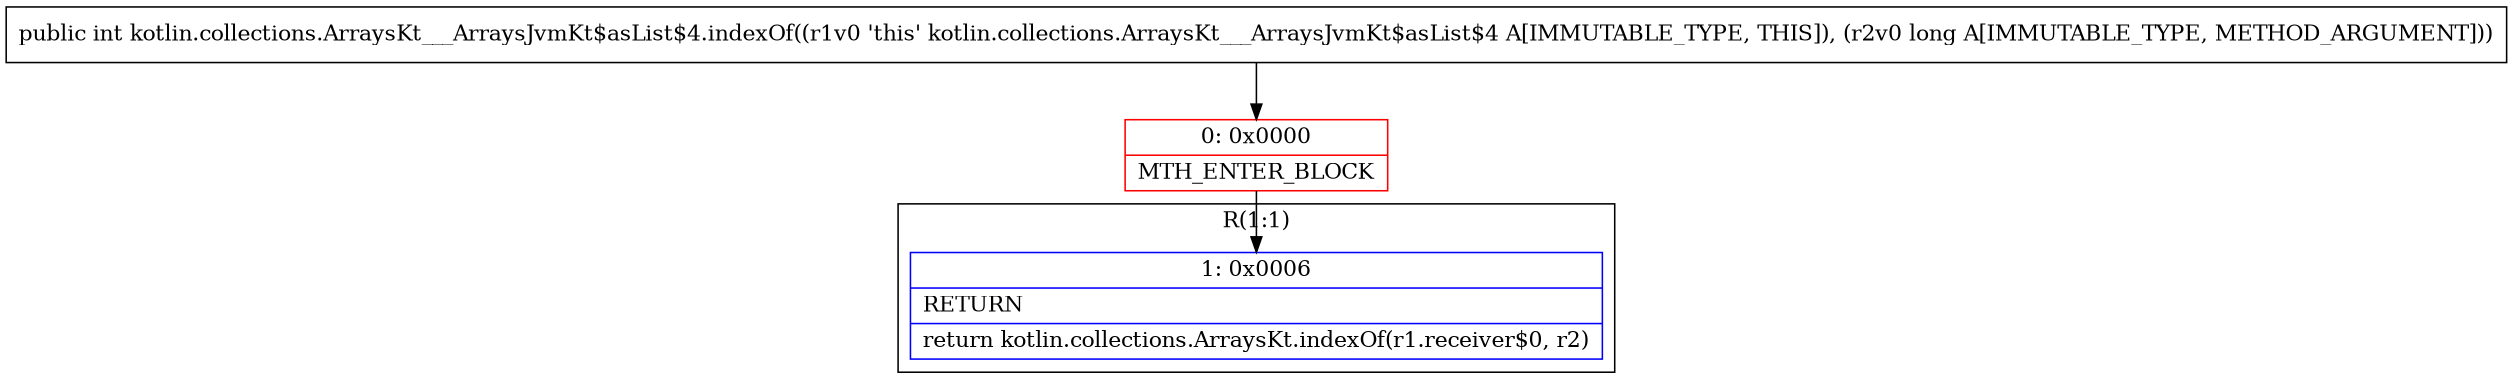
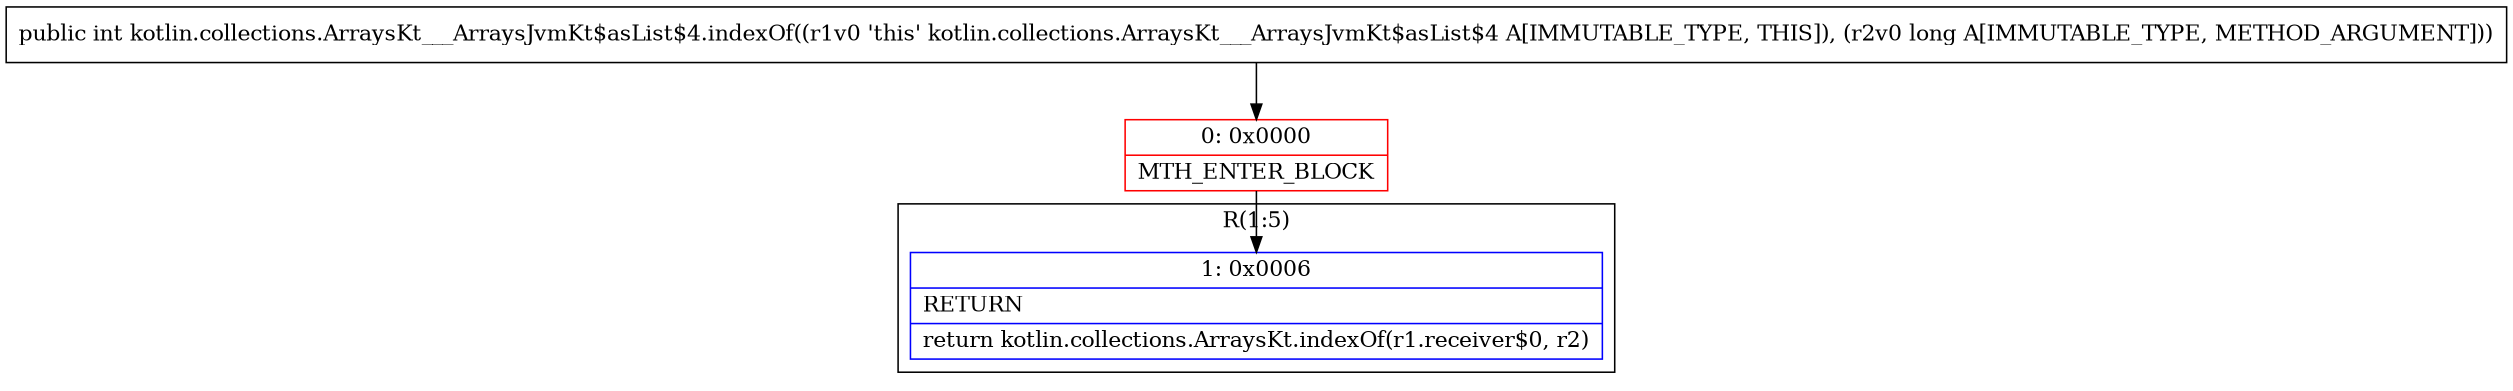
cluster "R(1:1)": label "R(1:1)" -> "R(1:5)"
